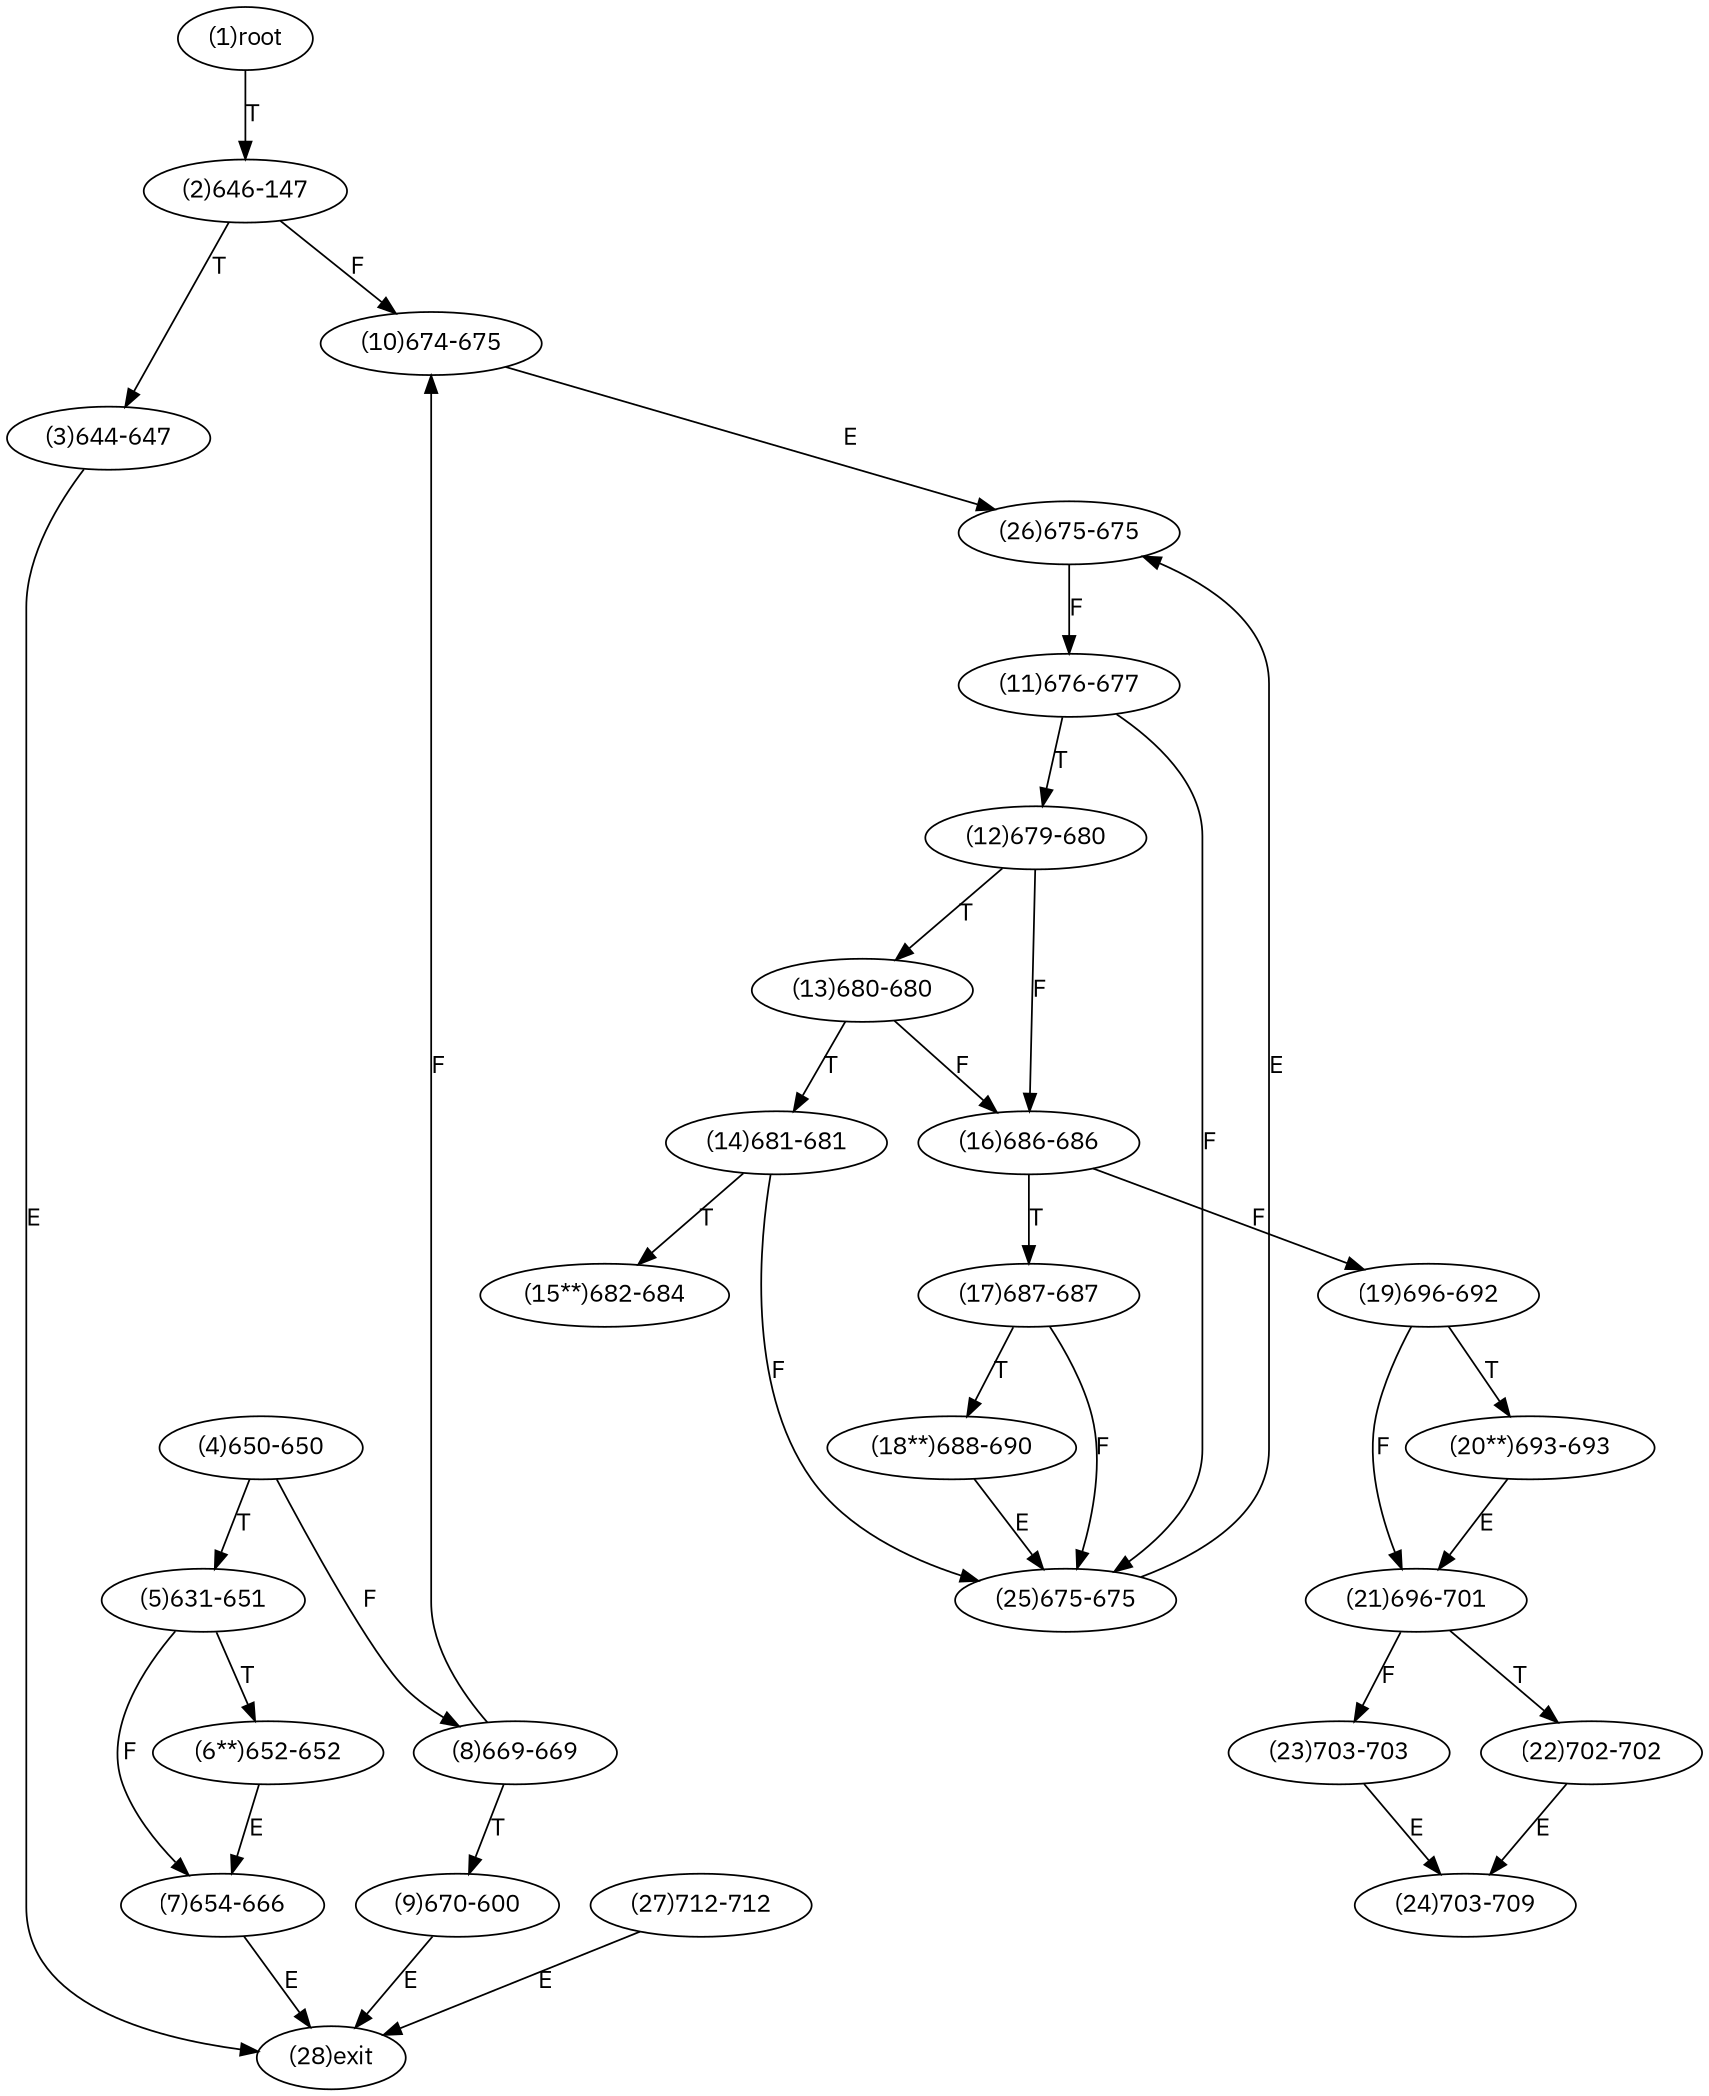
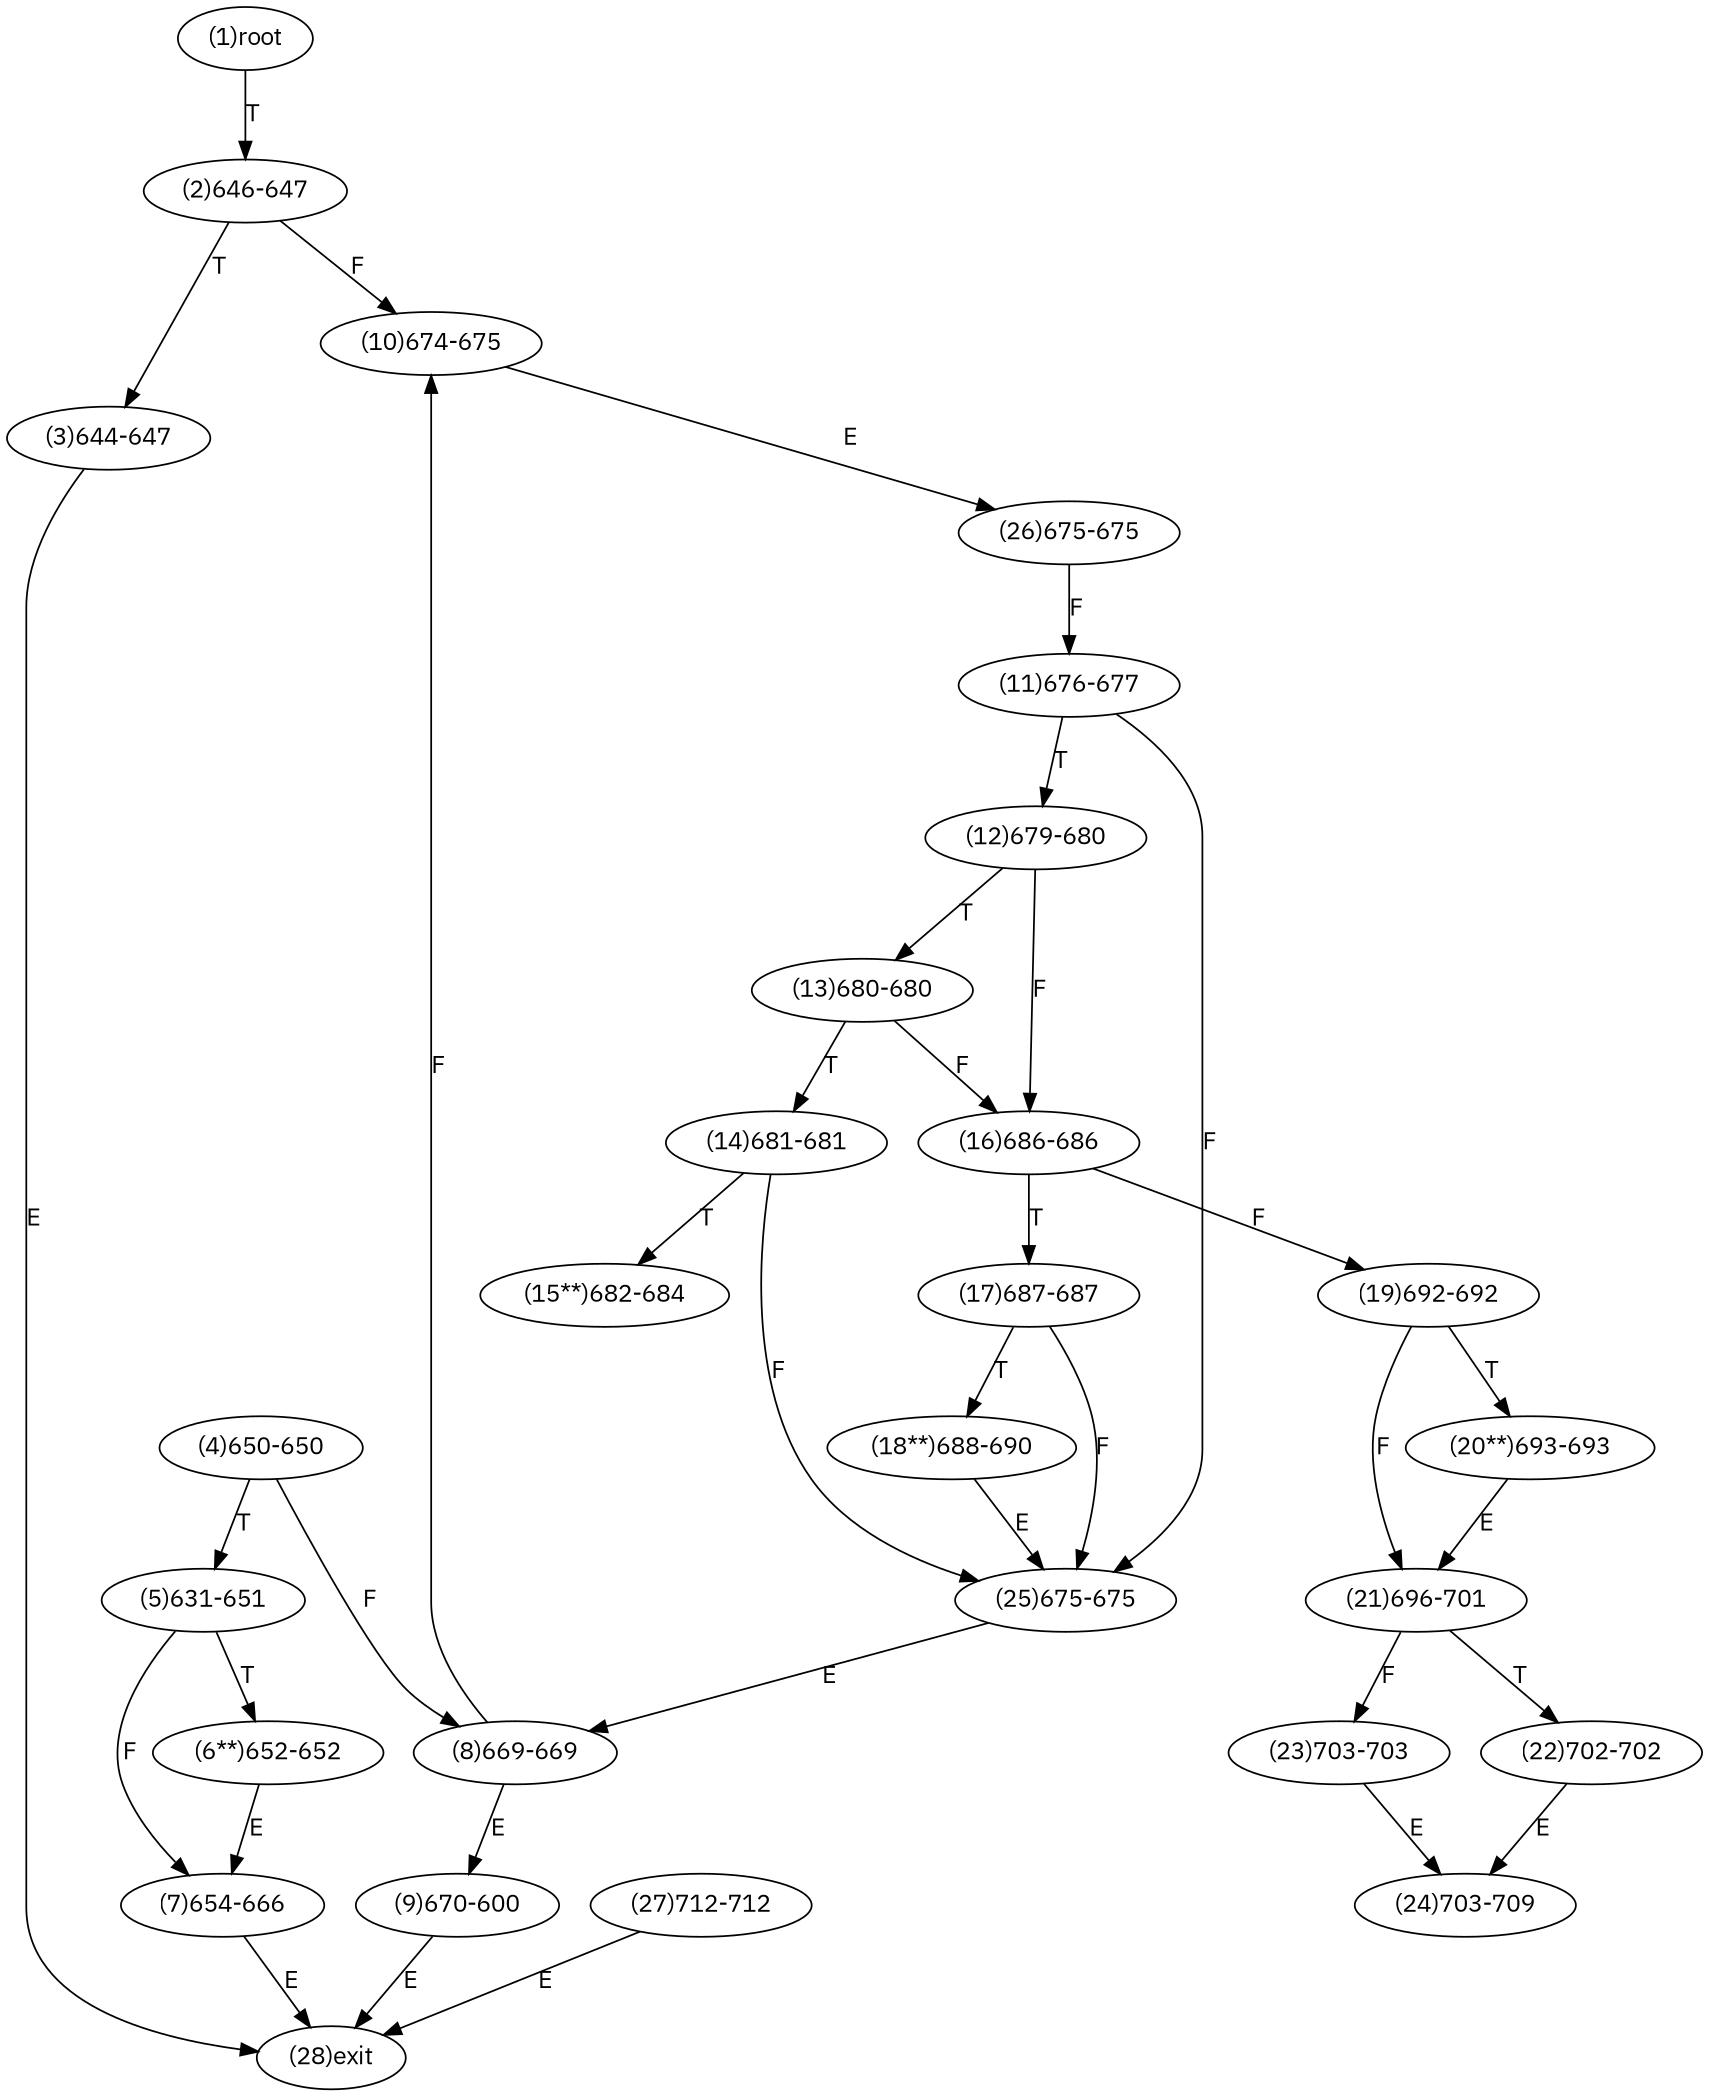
node "(2)646-147": label "(2)646-147" -> "(2)646-647"
edge "(25)675-675" -> "(26)675-675": now "(25)675-675" -> "(8)669-669"
node "(19)696-692": label "(19)696-692" -> "(19)692-692"
edge "(8)669-669" -> "(9)670-600": label "T" -> "E"
